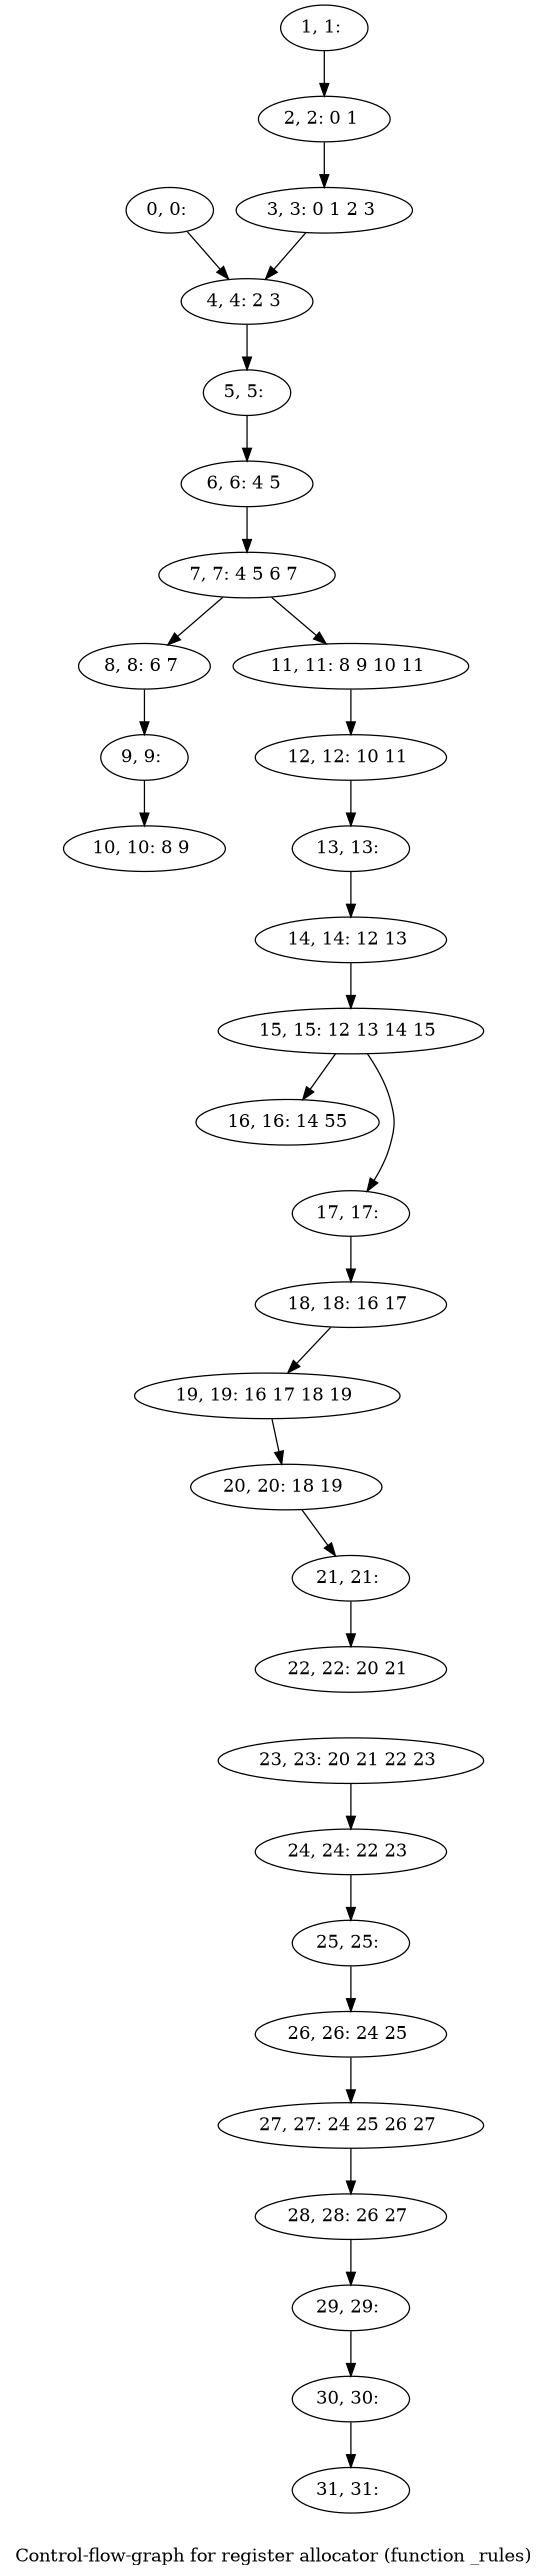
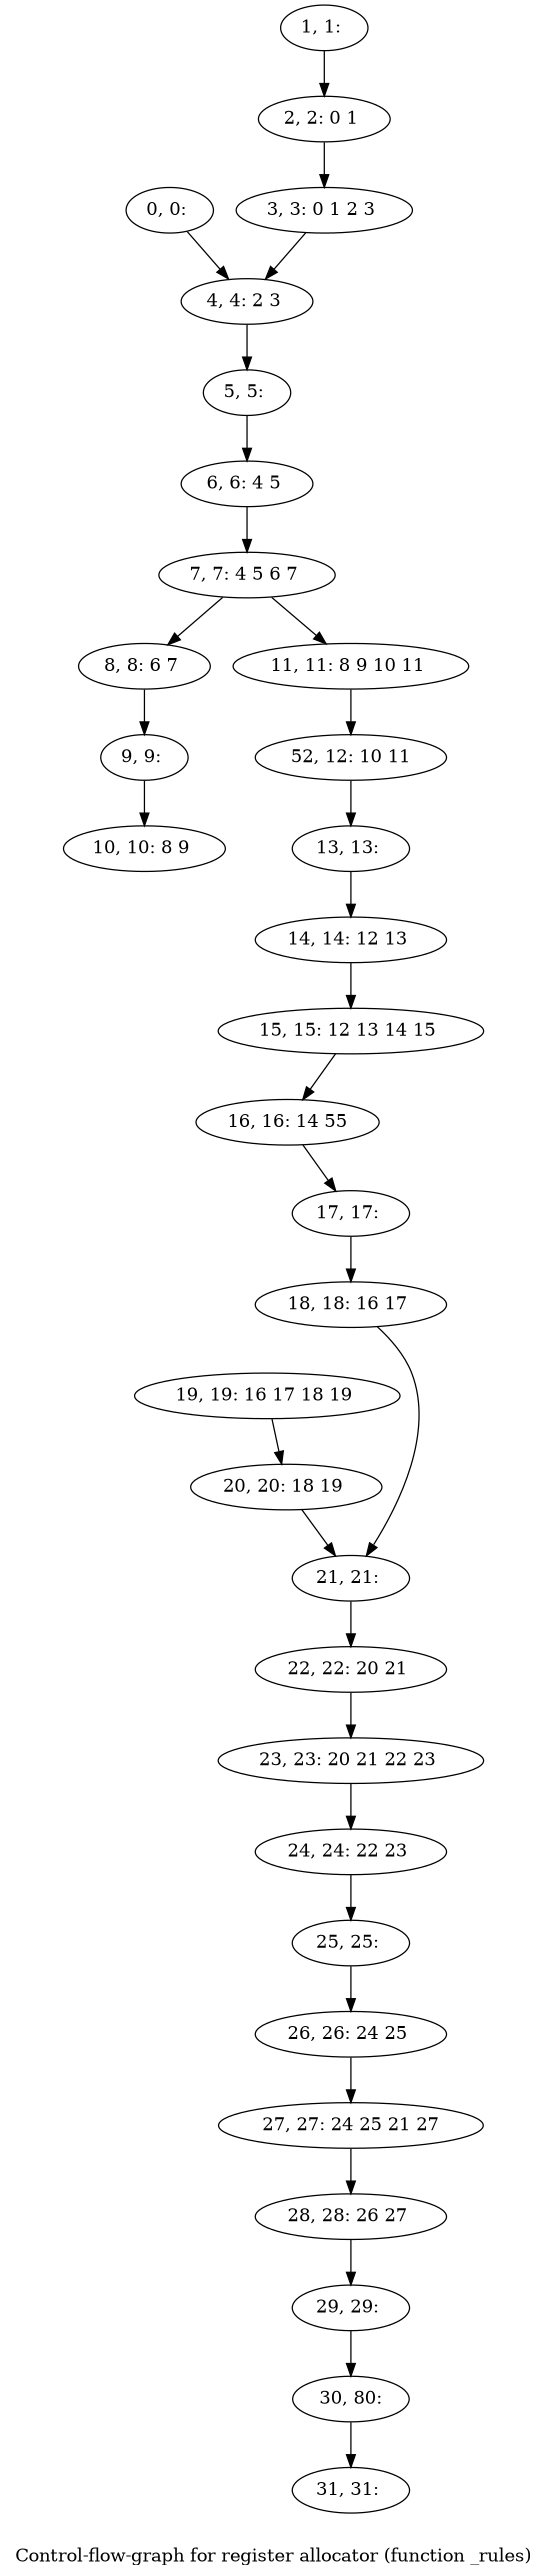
node "12, 12: 10 11": label "12, 12: 10 11" -> "52, 12: 10 11"
edge "15, 15: 12 13 14 15" -> "17, 17:": now "16, 16: 14 55" -> "17, 17:"
edge "18, 18: 16 17" -> "19, 19: 16 17 18 19": now "18, 18: 16 17" -> "21, 21:"
edge "22, 22: 20 21" -> "23, 23: 20 21 22 23": added
node "27, 27: 24 25 26 27": label "27, 27: 24 25 26 27" -> "27, 27: 24 25 21 27"
node "30, 30:": label "30, 30:" -> "30, 80:"
